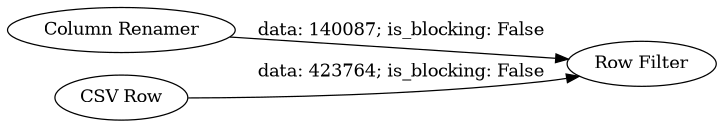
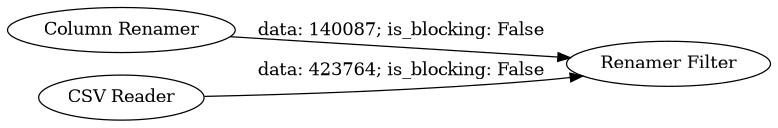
node "Row Filter": label "Row Filter" -> "Renamer Filter"
node "CSV Row": label "CSV Row" -> "CSV Reader"
